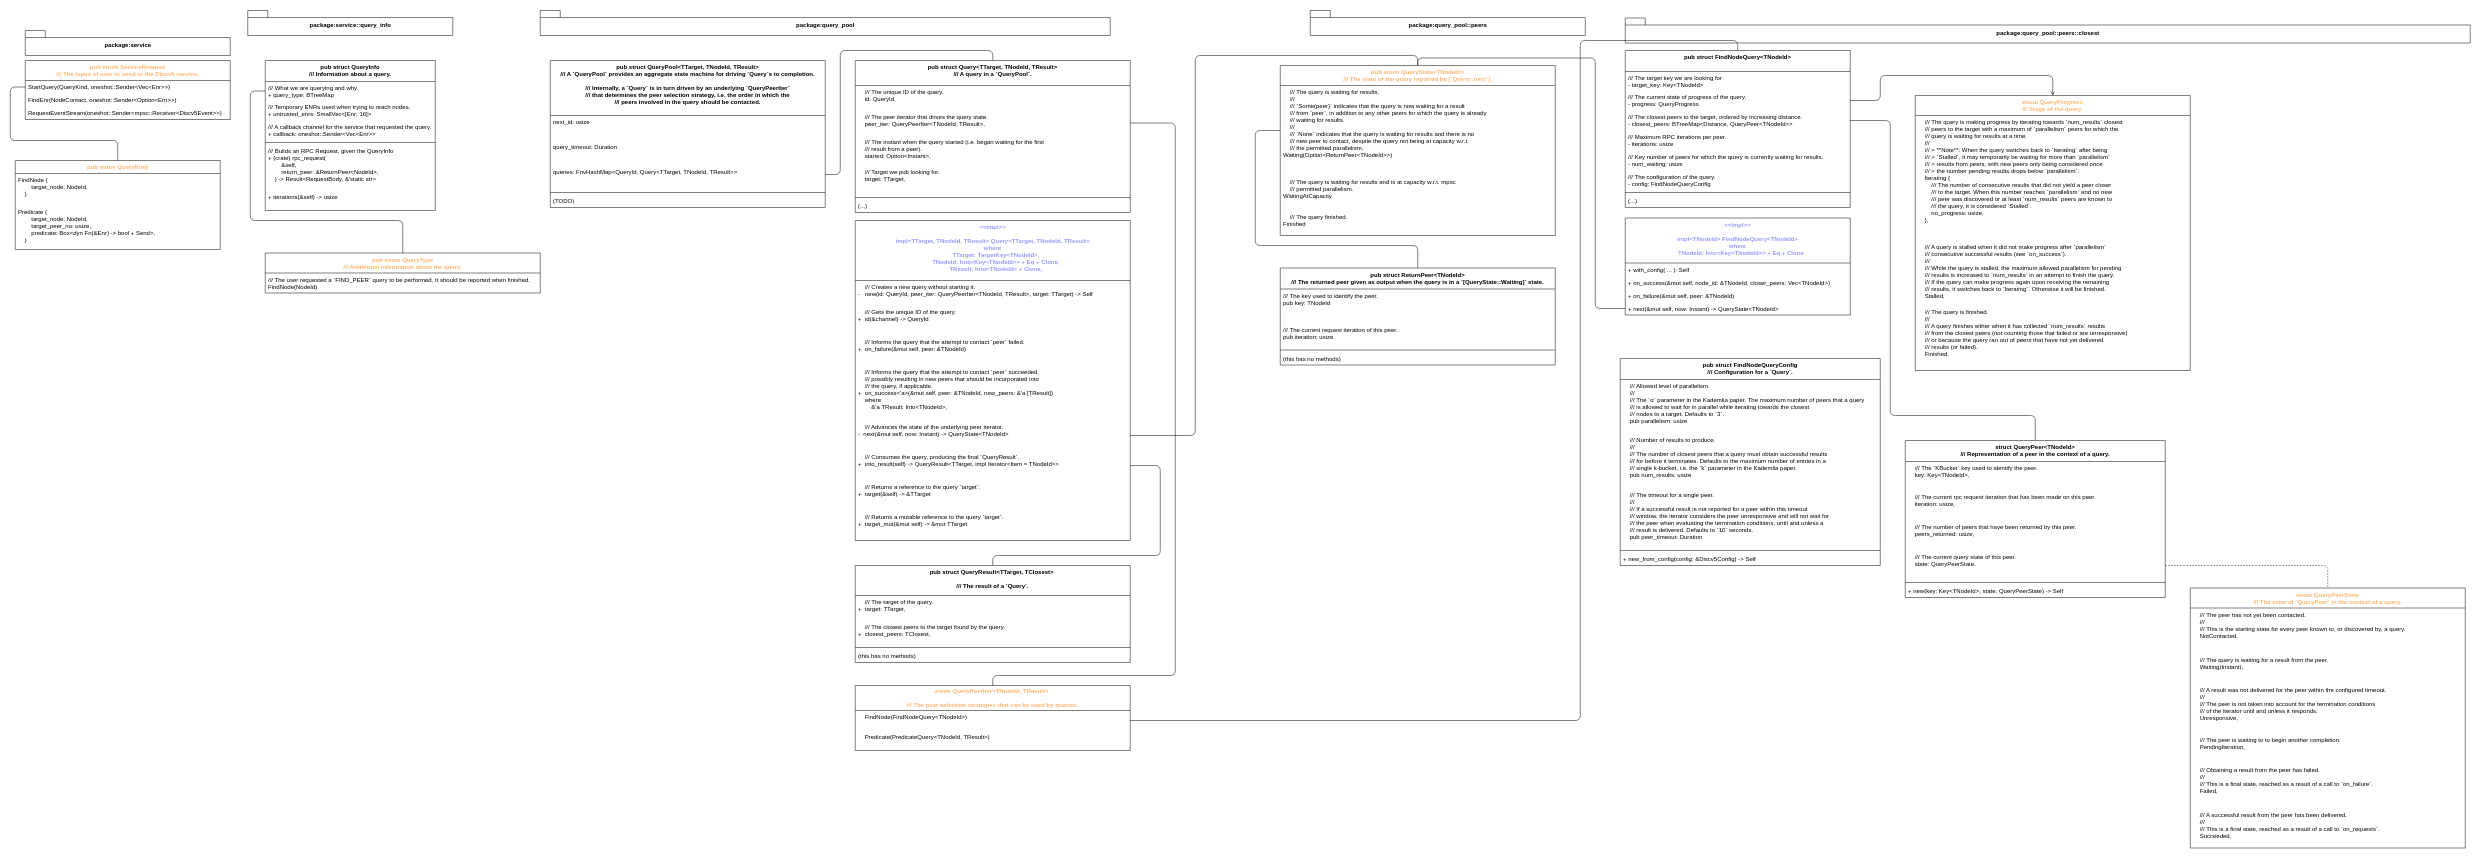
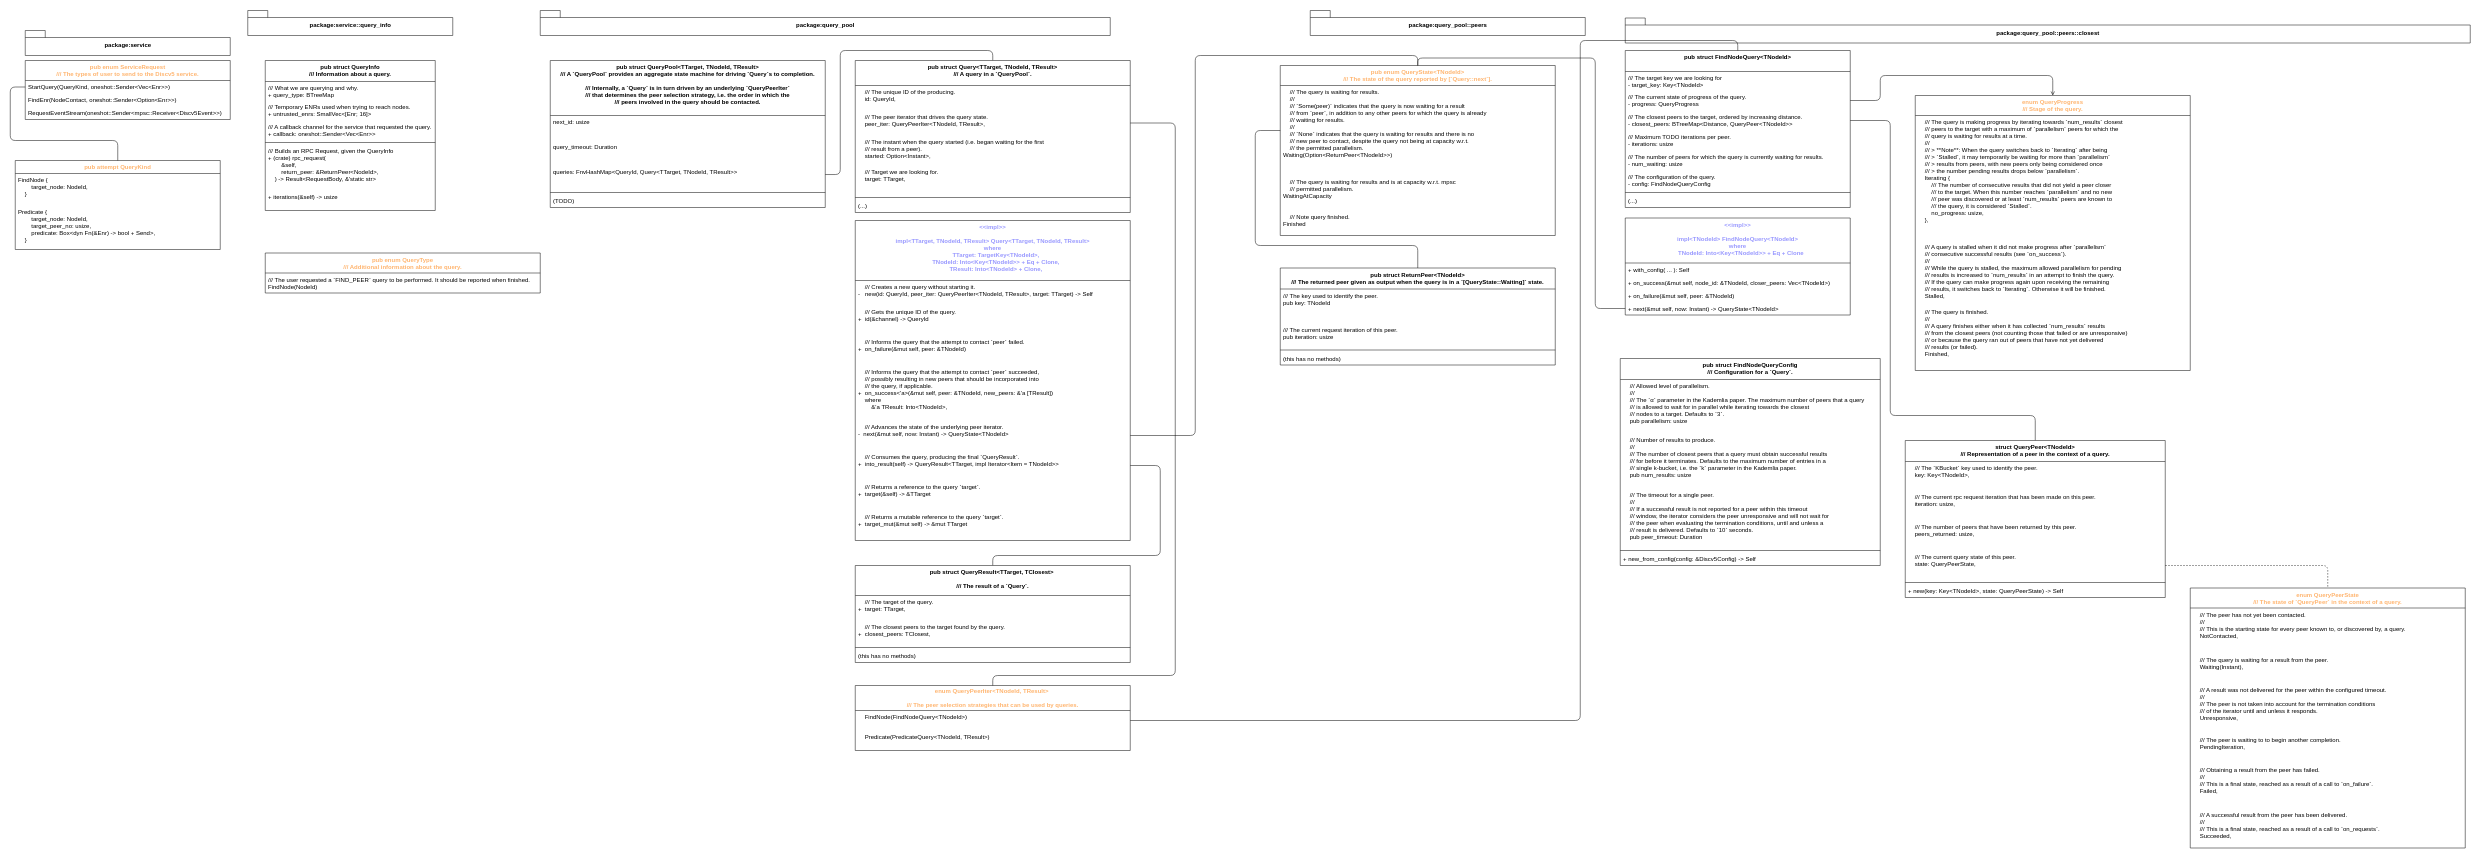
node "/// The unique ID of the query. id: QueryId,": label "/// The unique ID of the query. id: QueryId," -> "/// The unique ID of the producing. id: QueryId,"
node "/// Maximum RPC iterations per peer. - iterations: usize": label "/// Maximum RPC iterations per peer. - iterations: usize" -> "/// Maximum TODO iterations per peer. - iterations: usize"
node "/// Key number of peers for which the query is currently waiting for results. - num_waiting: usize": label "/// Key number of peers for which the query is currently waiting for results. - num_waiting: usize" -> "/// The number of peers for which the query is currently waiting for results. - num_waiting: usize"
node "pub enum QueryKind": label "pub enum QueryKind" -> "pub attempt QueryKind"
node "/// Target we pub looking for. target: TTarget,": label "/// Target we pub looking for. target: TTarget," -> "/// Target we are looking for. target: TTarget,"
node "/// The query finished. Finished": label "/// The query finished. Finished" -> "/// Note query finished. Finished"
edge "/// What we are querying and why. + query_type: BTreeMap" -- "pub enum QueryType /// Additional information about the query.": removed
